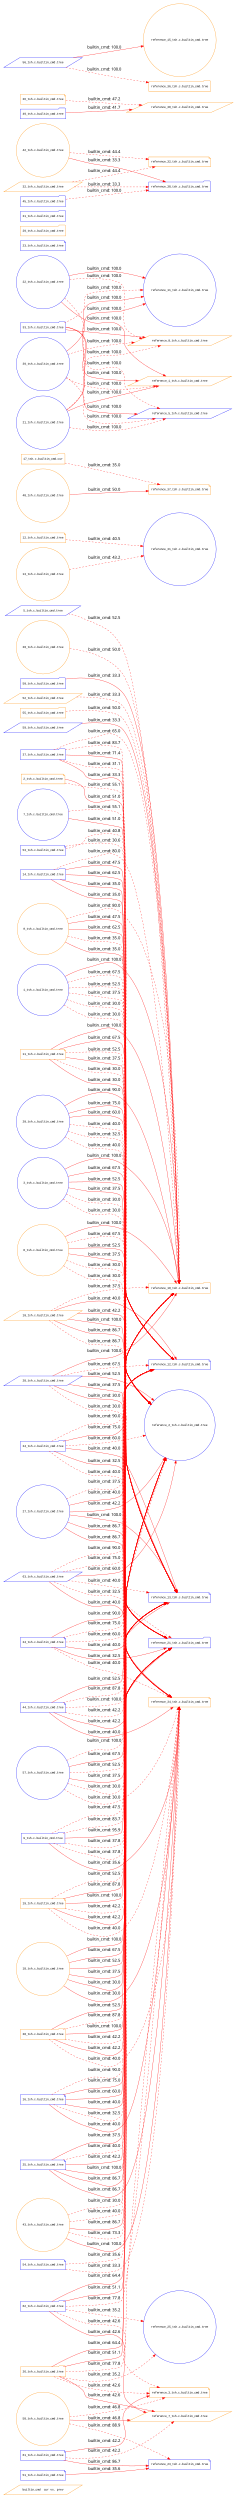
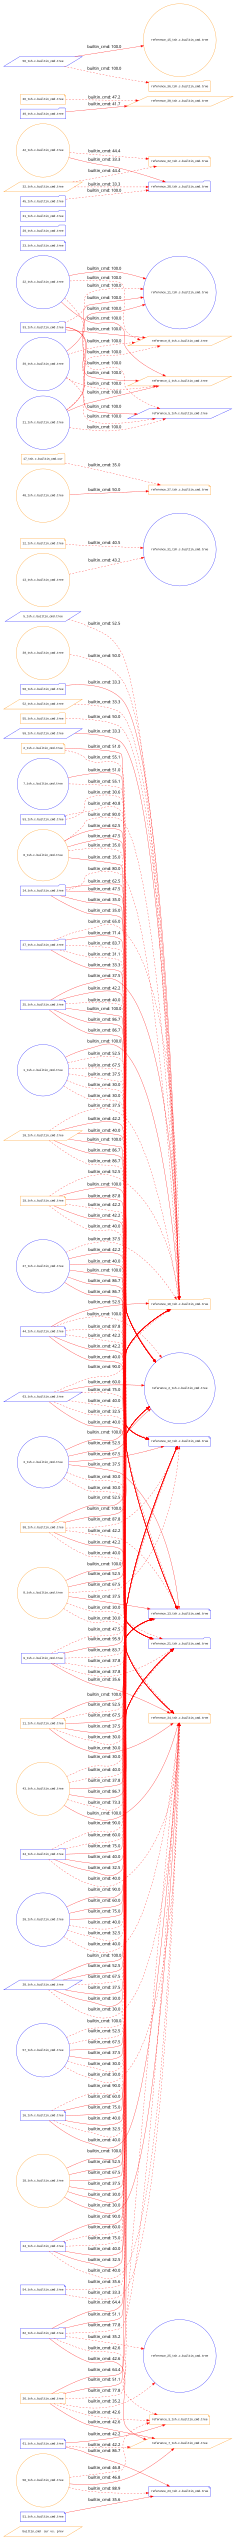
node "29_tsh.c.builtin_cmd.tree": color darkorange -> blue
edge "43_tsh.c.builtin_cmd.tree" -> "reference_12_tsh.c.builtin_cmd.tree": added, label "builtin_cmd: 37.8"
